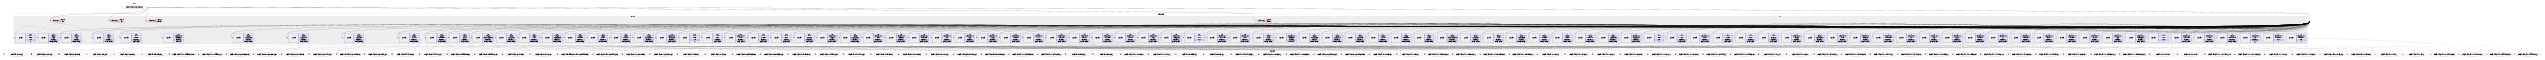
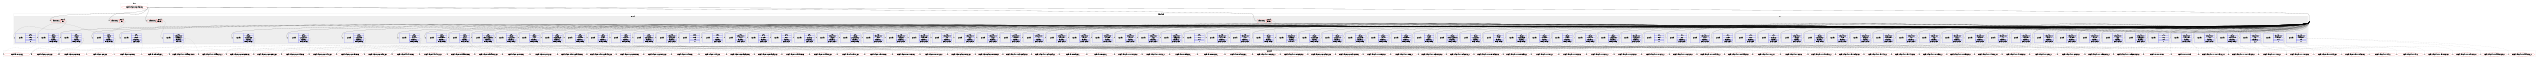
node "portage://kde-libkdepim/akonadi-notes-23.08.5": label "portage://kde-libkdepim/akonadi-notes-23.08.5" -> "portage://kde-apps/akonadi-notes-23.08.5"
node "portage://incidenceeditor-apps/kidentitymanagement-23.08.5": label "portage://incidenceeditor-apps/kidentitymanagement-23.08.5" -> "portage://kde-apps/kidentitymanagement-23.08.5"
node "portage://dev-qt/kdepim11extras-5.15.14": label "portage://dev-qt/kdepim11extras-5.15.14" -> "portage://dev-qt/qtx11extras-5.15.14"
node "portage://kde-frameworks/kpimtextedit-6.4.0": label "portage://kde-frameworks/kpimtextedit-6.4.0" -> "portage://kde-frameworks/kparts-6.4.0"
